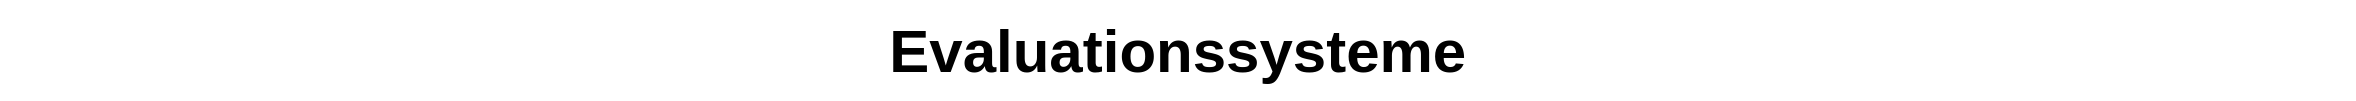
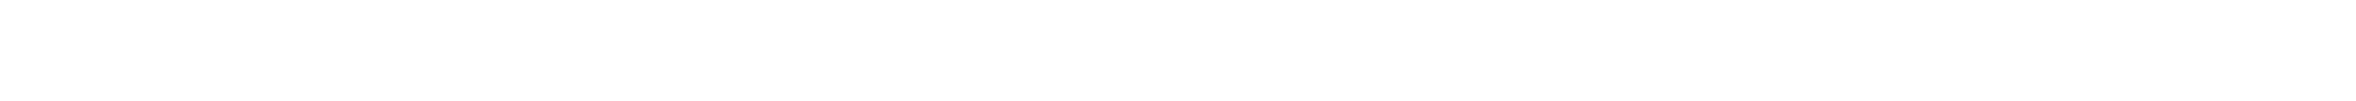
node "Evaluationssysteme": removed
